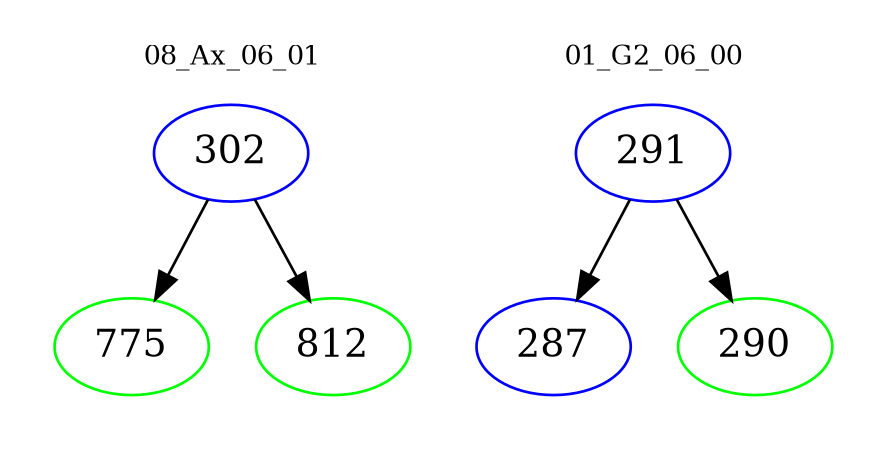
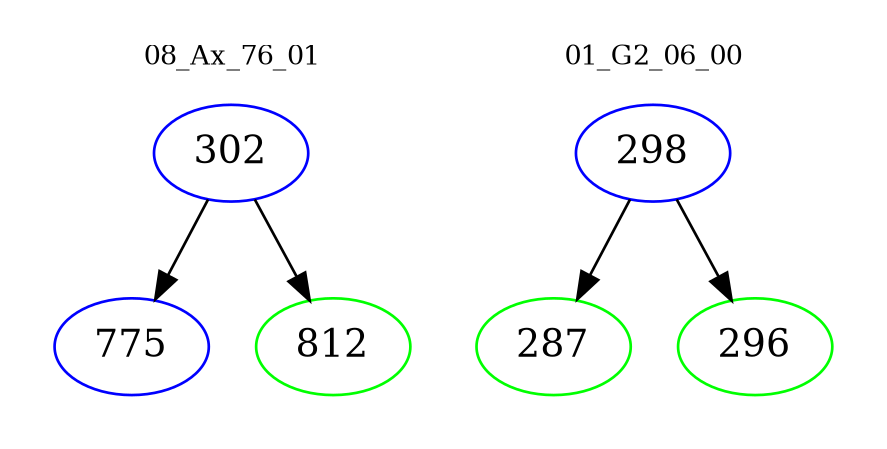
cluster "08_Ax_06_01": label "08_Ax_06_01" -> "08_Ax_76_01"
node "291": label "291" -> "298"
node "775": color green -> blue
node "287": color blue -> green
node "290": label "290" -> "296"
